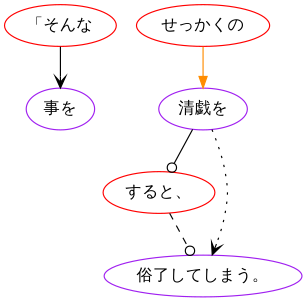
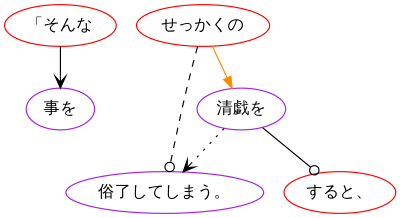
edge "すると、" -> "俗了してしまう。": now "せっかくの" -> "俗了してしまう。"
